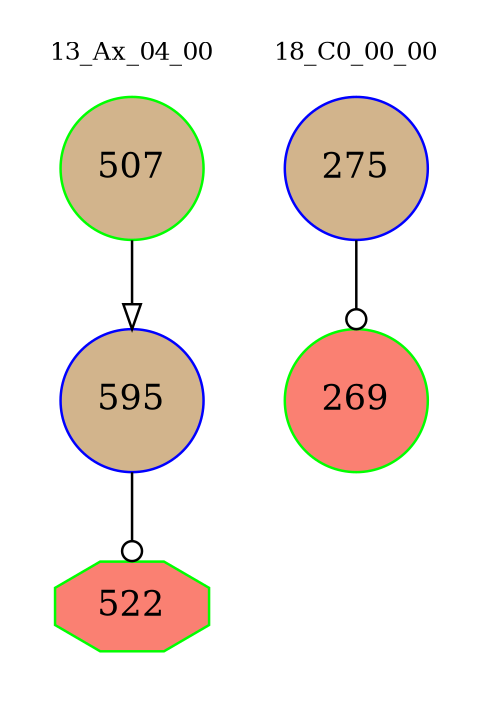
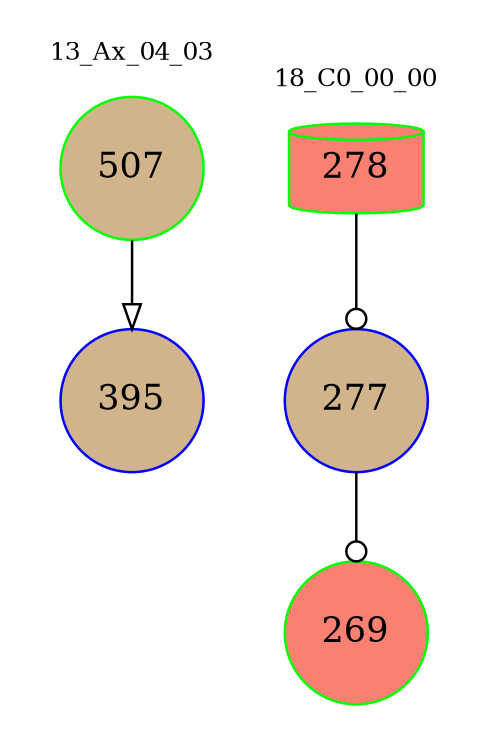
cluster "13_Ax_04_00": label "13_Ax_04_00" -> "13_Ax_04_03"
node "278": added
node "275": label "275" -> "277"
node "595": label "595" -> "395"
node "522": removed
